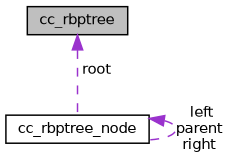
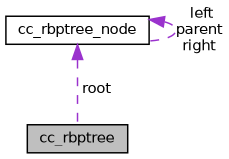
edge "cc_rbptree_node" -> "cc_rbptree": reversed
